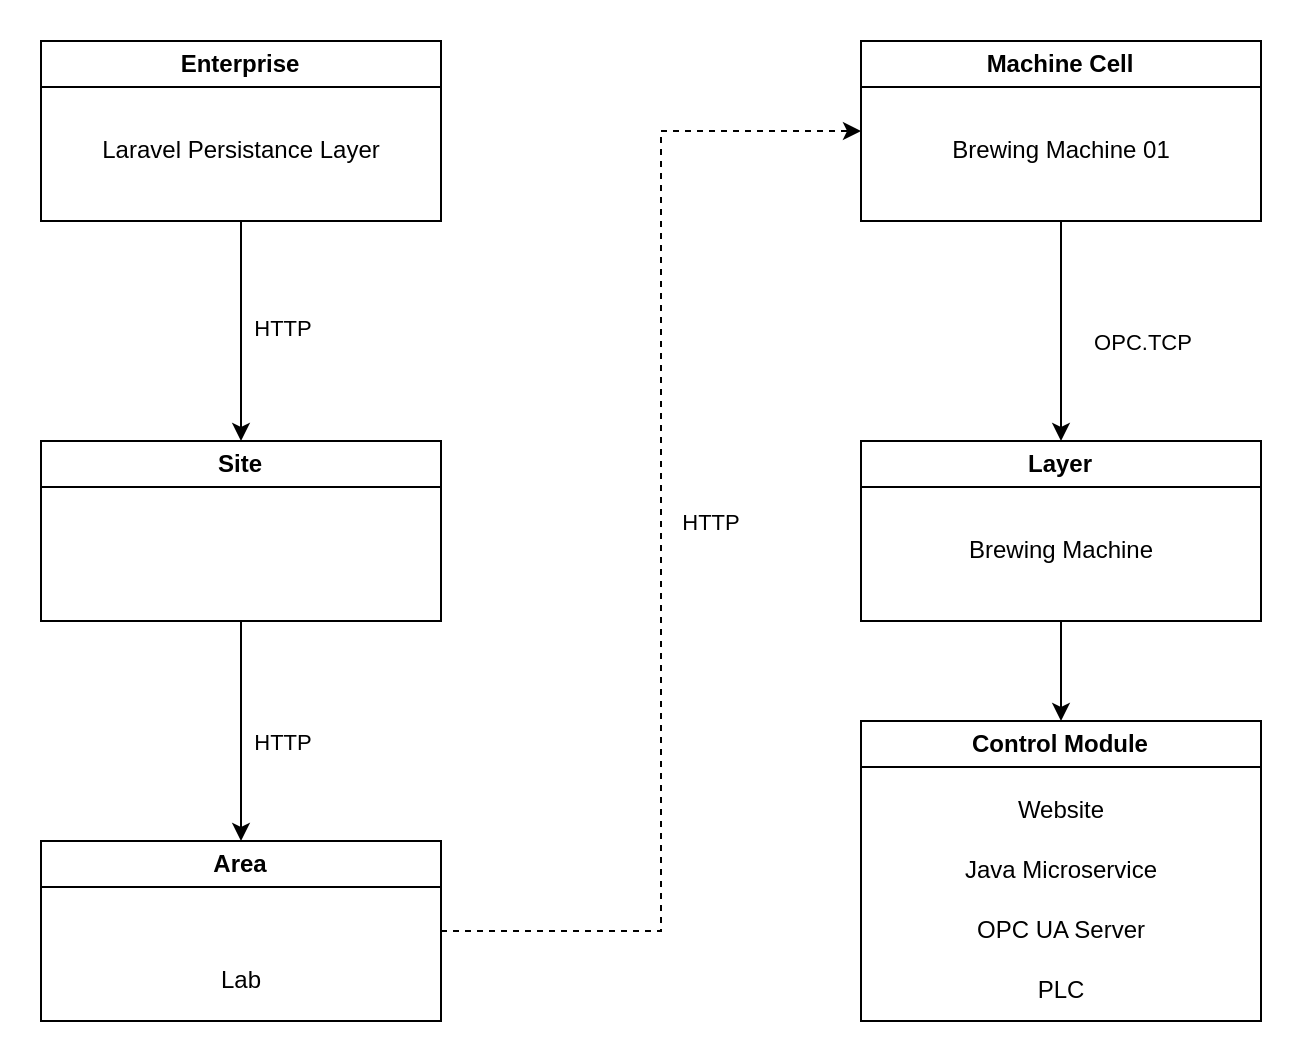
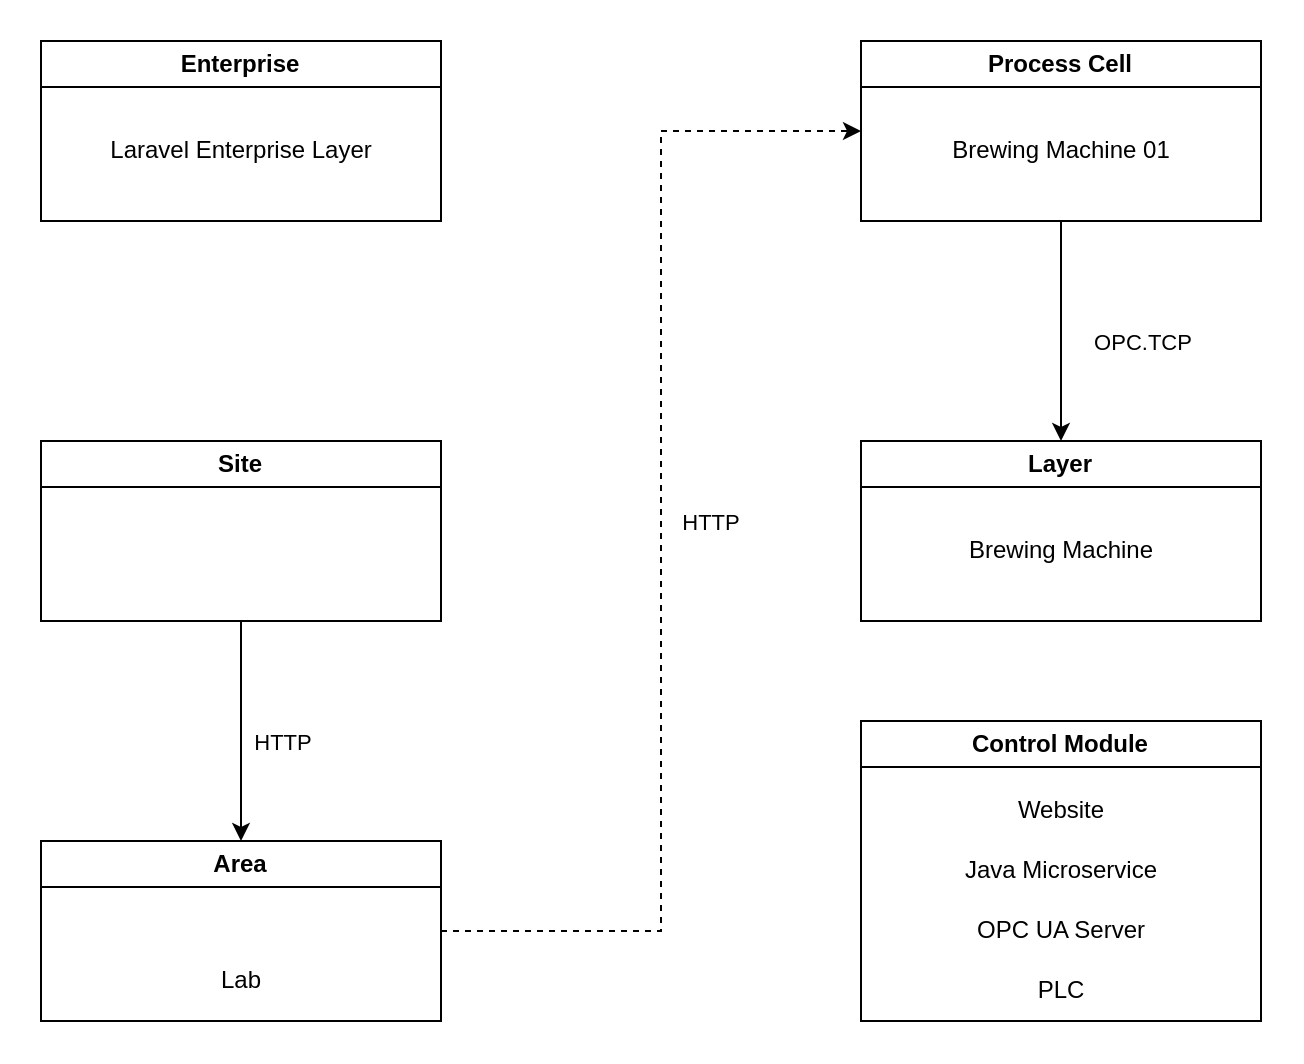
node "Machine Cell": label "Machine Cell" -> "Process Cell"
node "Laravel Persistance Layer": label "Laravel Persistance Layer" -> "Laravel Enterprise Layer"
edge "Enterprise" -> "Site": removed, label "HTTP"
edge "Layer" -> "Control Module": removed
